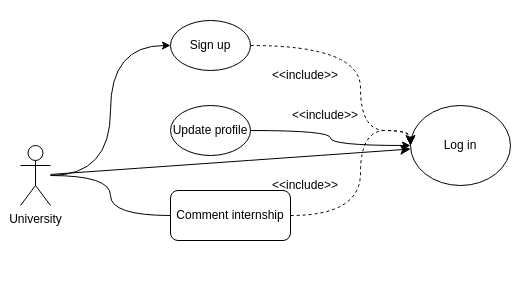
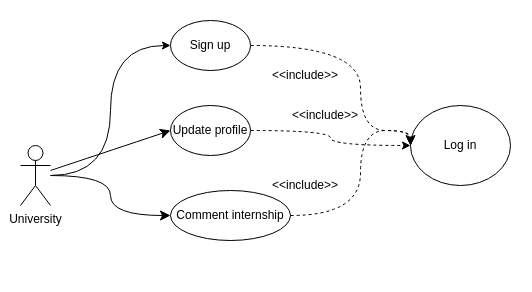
edge "Update profile" -> "Log in": style solid -> dashed
edge "University" -> "Log in": now "University" -> "Update profile"
edge "University" -- "Comment internship": arrowhead none -> classic
node "Comment internship": shape rounded rectangle -> ellipse
